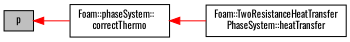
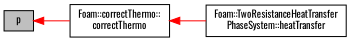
node "Foam::phaseSystem:: correctThermo": label "Foam::phaseSystem:: correctThermo" -> "Foam::correctThermo:: correctThermo"
